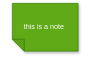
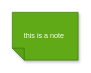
node "this is a note": moved (45, 27) -> (45, 36)
